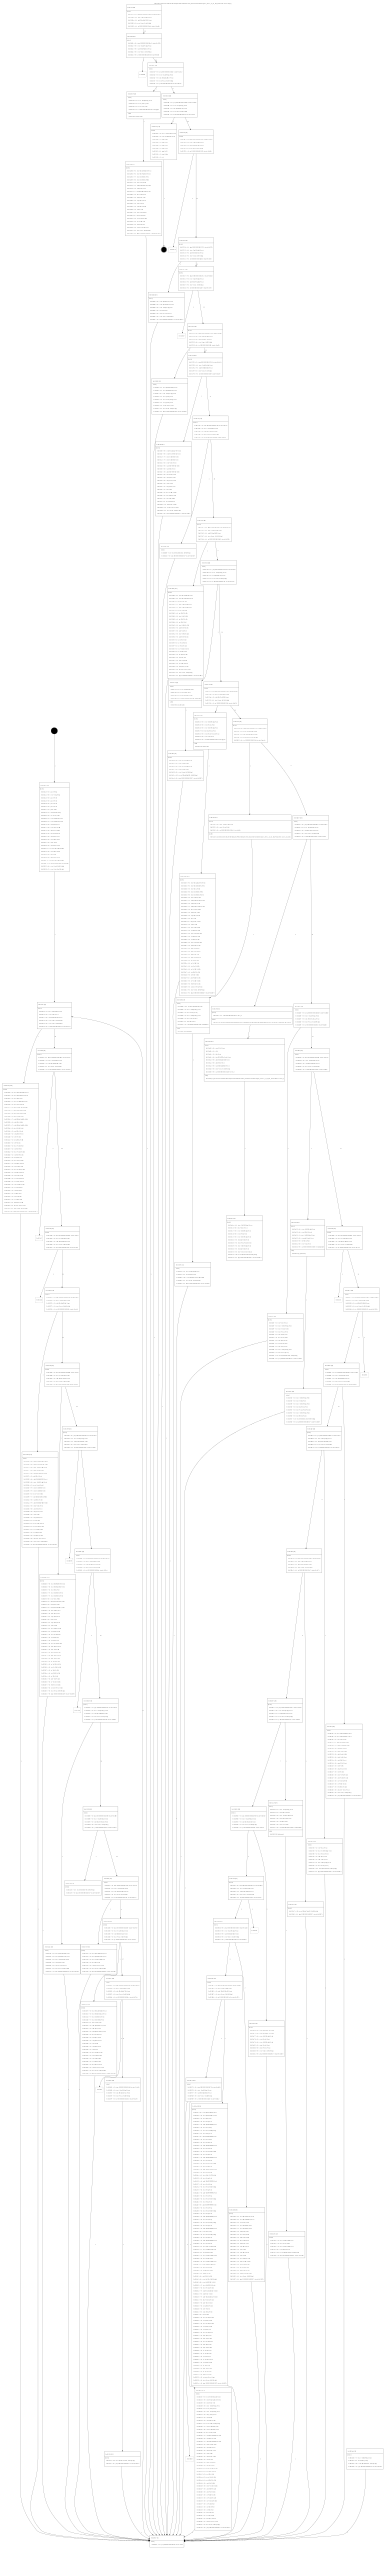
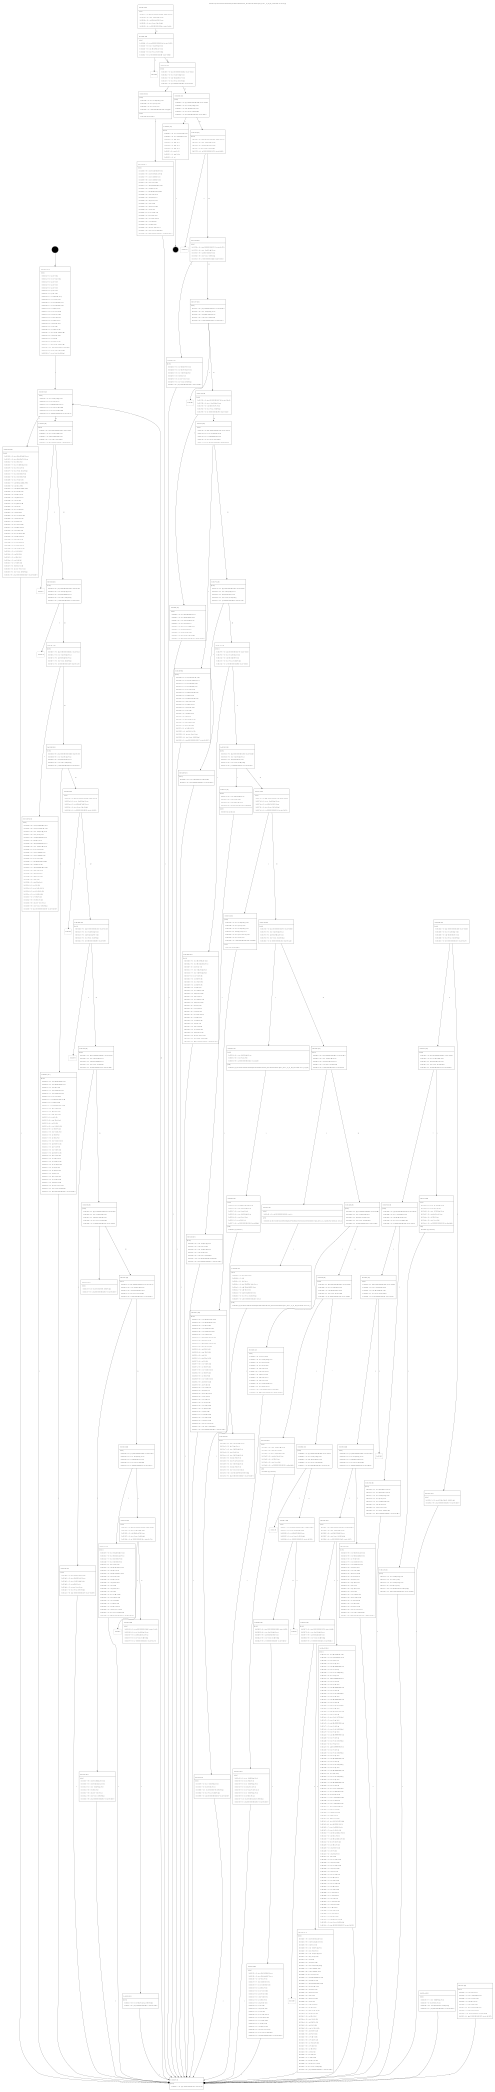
node "0x4018af [28]": removed
